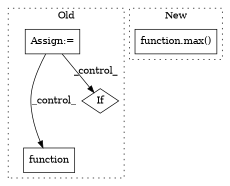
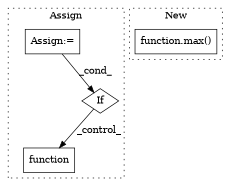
cluster "Old": label "Old" -> "Assign"
edge "Assign:=" -> "If": label "_control_" -> "_cond_"
edge "Assign:=" -> "function": now "If" -> "function"
